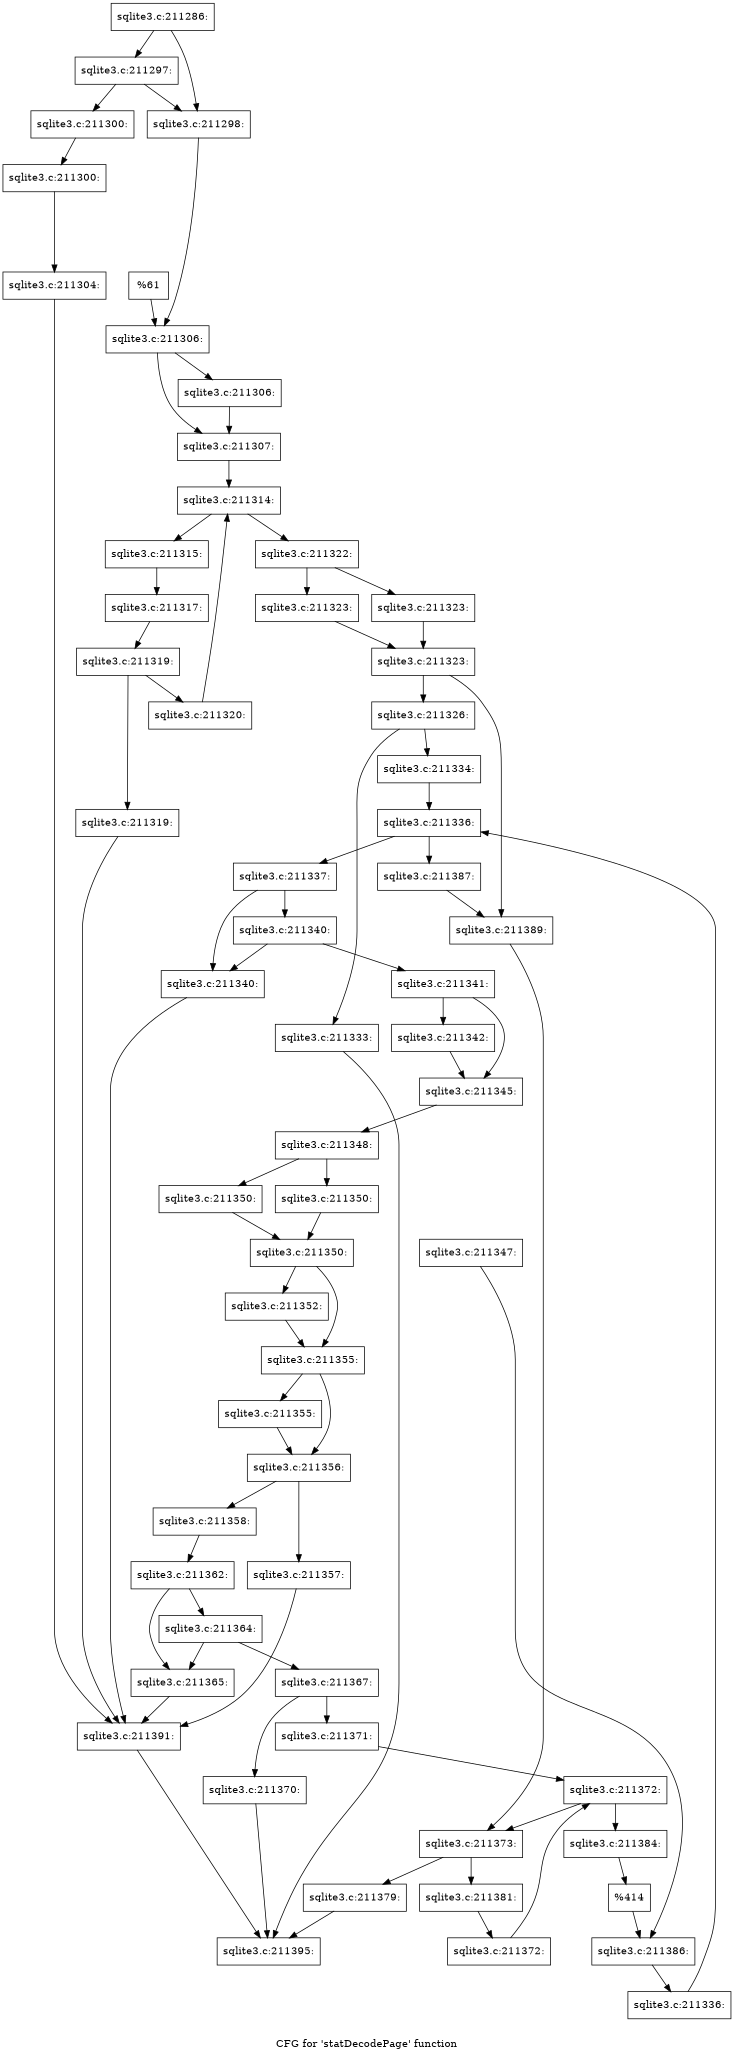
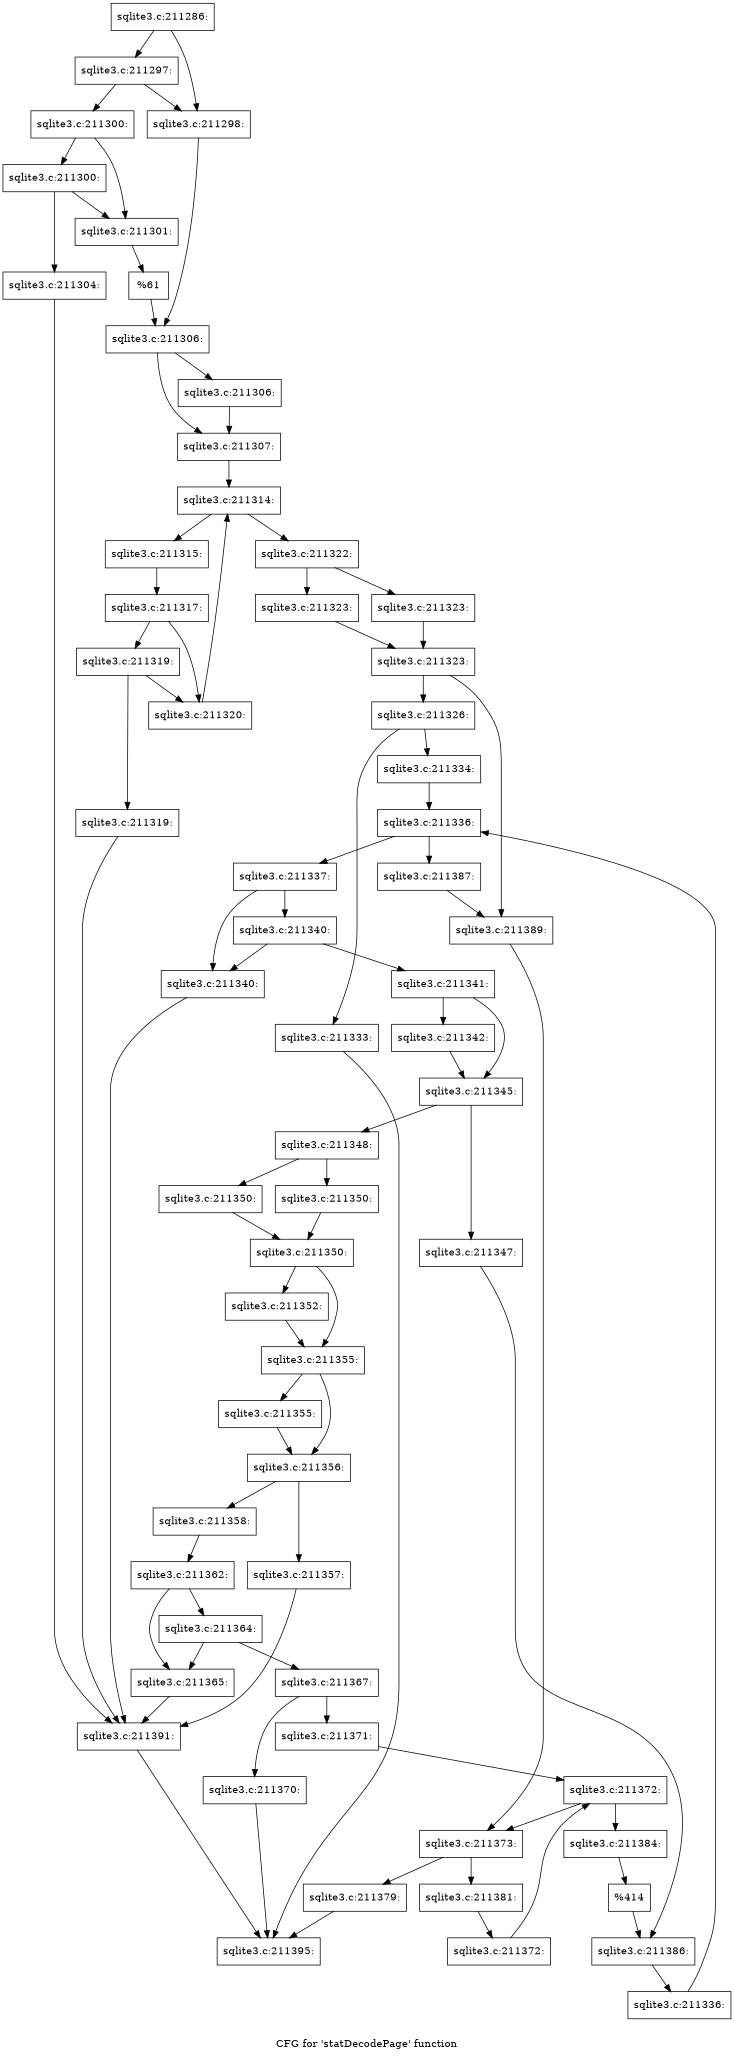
node "sqlite3.c:211301:": added
edge "sqlite3.c:211317:" -> "sqlite3.c:211320:": added
edge "sqlite3.c:211345:" -> "sqlite3.c:211347:": added
